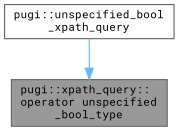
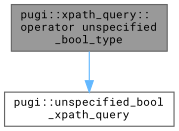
edge "pugi::unspecified_bool _xpath_query" -> "pugi::xpath_query:: operator unspecified _bool_type": reversed
